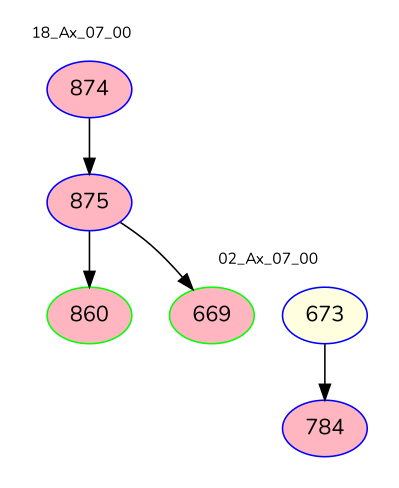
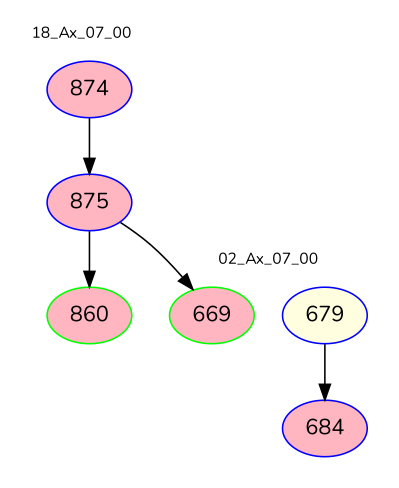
node "673": label "673" -> "679"
node "784": label "784" -> "684"
